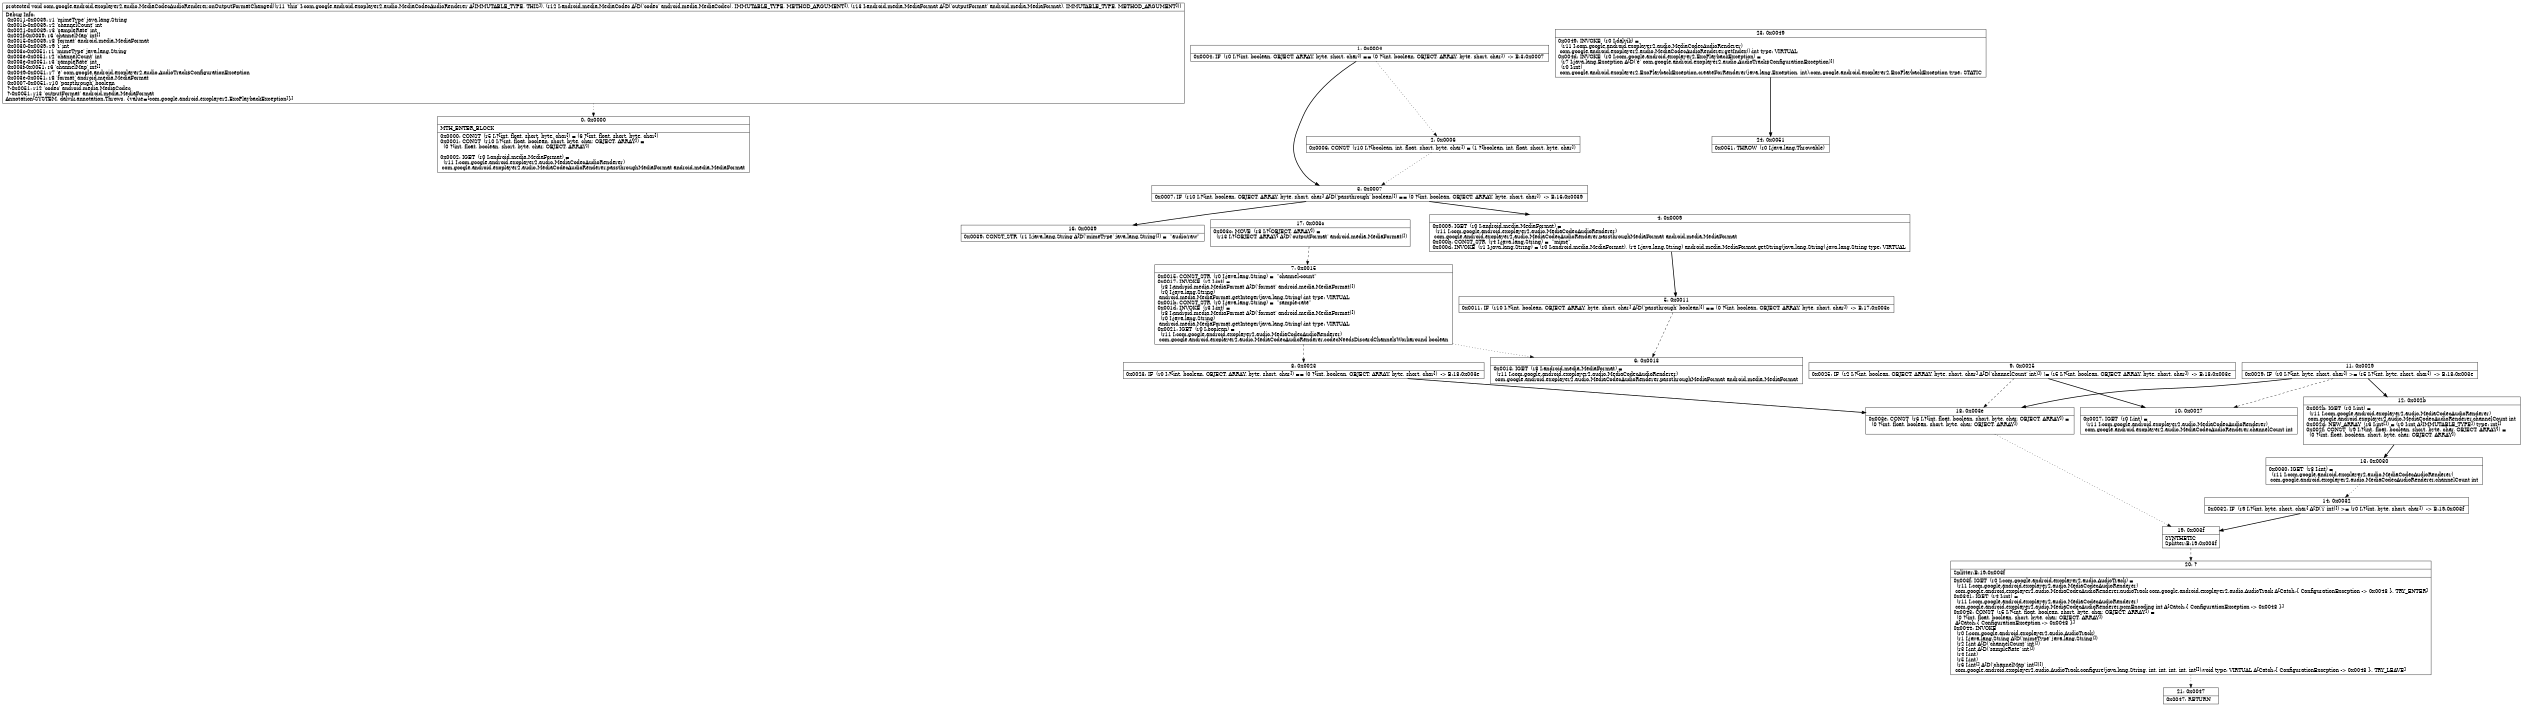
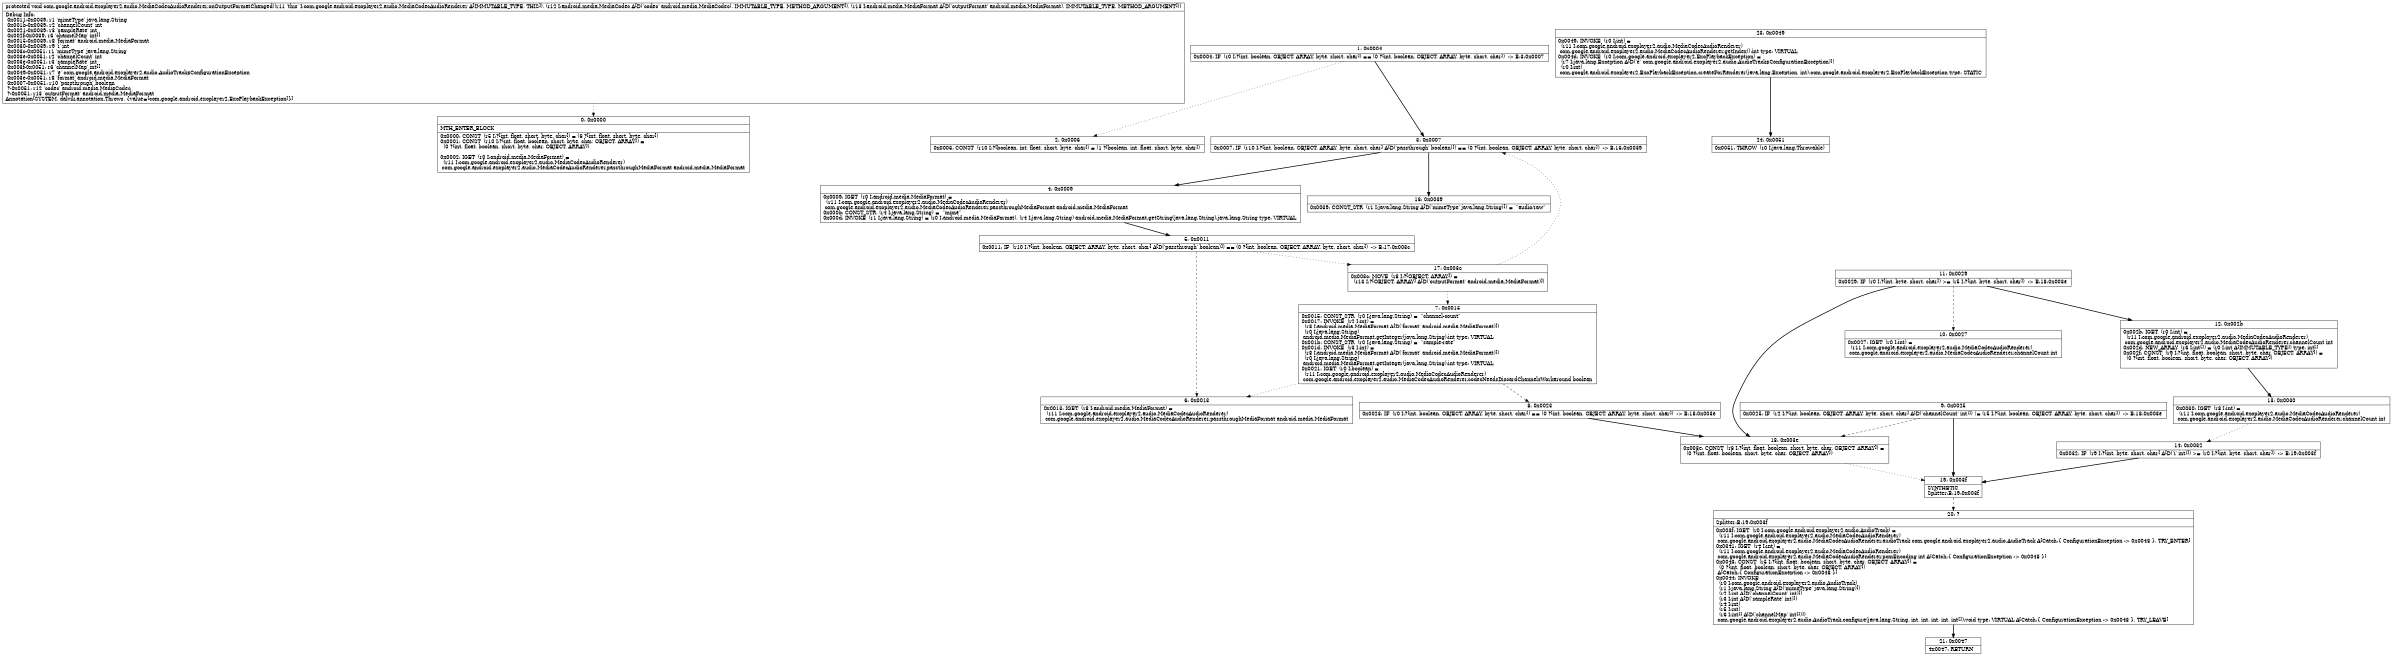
node "23: 0x0049": text "0x0049: INVOKE  (r0 I:dalvik) =" -> "0x0049: INVOKE  (r0 I:int) ="
edge "2: 0x0006" -> "3: 0x0007": now "17: 0x003c" -> "3: 0x0007"
edge "17: 0x003c" -> "7: 0x0015": style dashed -> dotted
edge "5: 0x0011" -> "17: 0x003c": added
edge "9: 0x0025" -> "10: 0x0027": now "9: 0x0025" -> "19: 0x003f"
edge "20: ?" -> "21: 0x0047": style dotted -> bold
node "21: 0x0047": text "0x0047: RETURN" -> "4x0047: RETURN"
